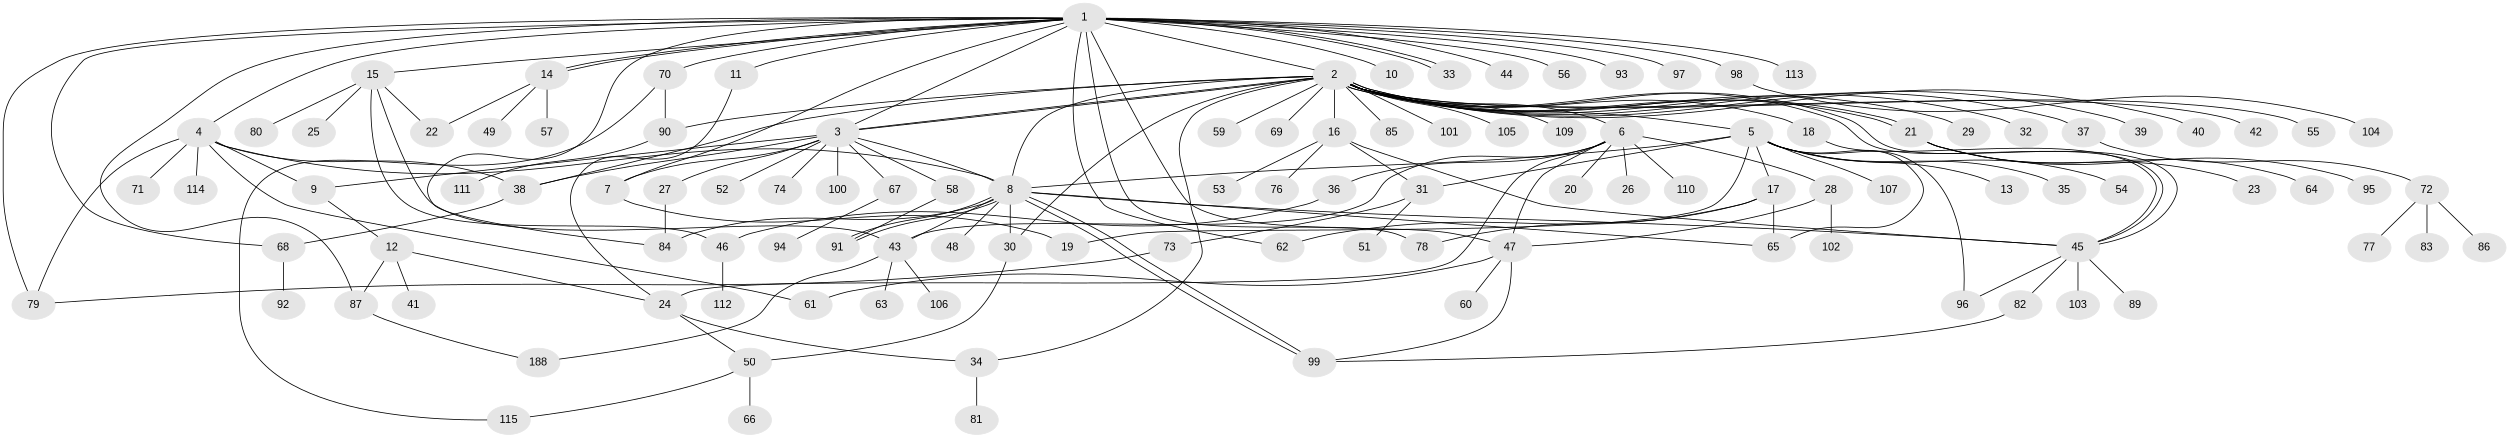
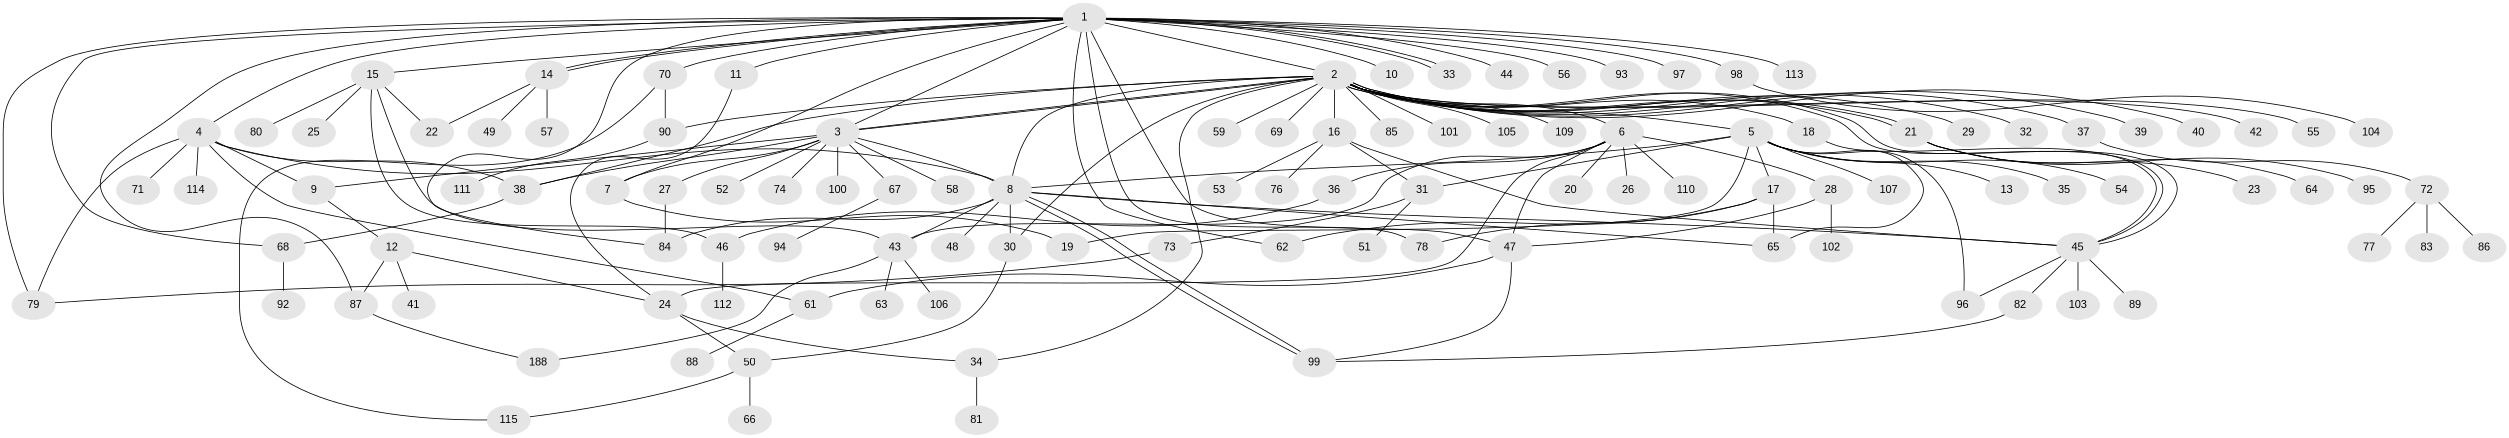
node "91": removed
node "60": removed
node "88": added
